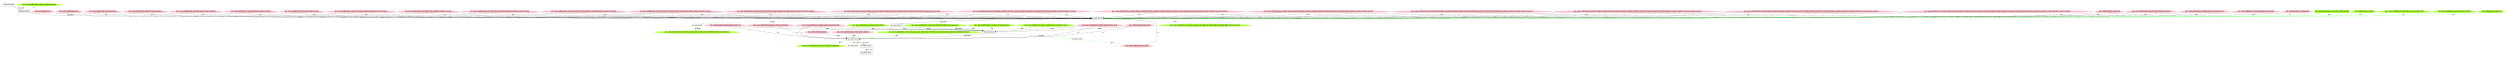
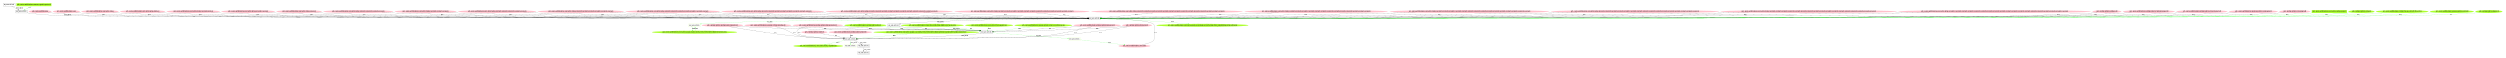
node "path: /Device/HarddiskVolume2/WINDOWS/AppPatch/sysmain.sdb": shape ellipse -> box
